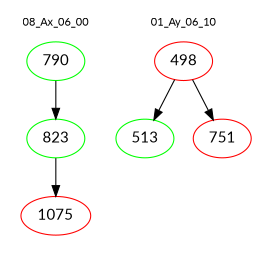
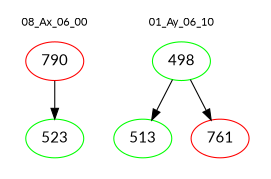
node "790": color green -> red
node "498": color red -> green
node "823": label "823" -> "523"
node "751": label "751" -> "761"
node "1075": removed
